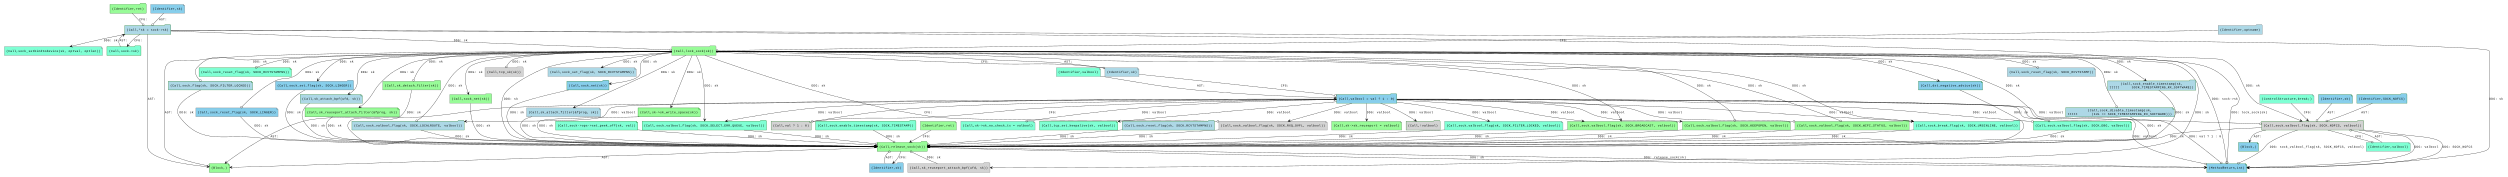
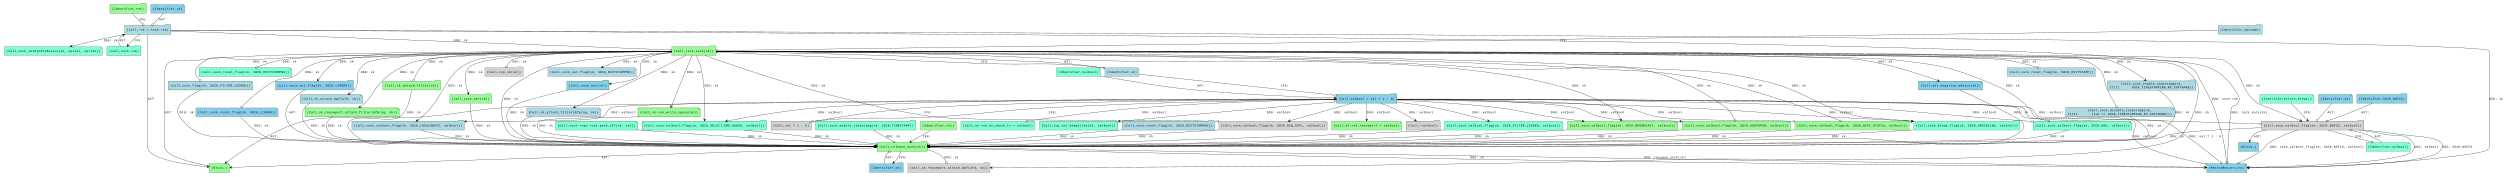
edge "(Call,lock_sock(sk))" -> "(Call,sock_valbool_flag(sk, SOCK_LOCALROUTE, valbool))": arrowhead odot -> vee
edge "(Call,sock_set_flag(sk, SOCK_LINGER))" -> "(Call,release_sock(sk))": label "DDG: sk" -> "AST: "
edge "(Call,sk_reuseport_attach_bpf(ufd, sk))" -> "(Call,release_sock(sk))": reversed
